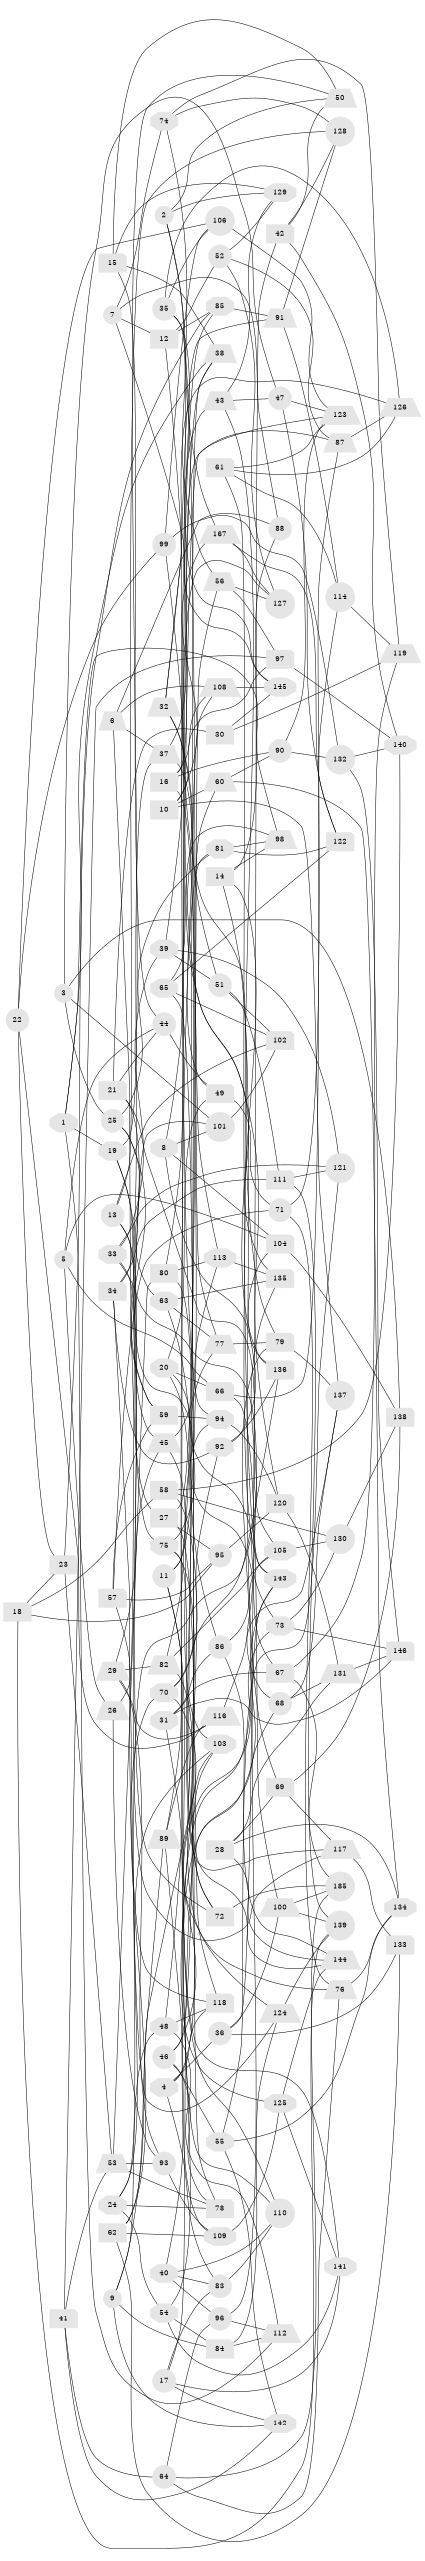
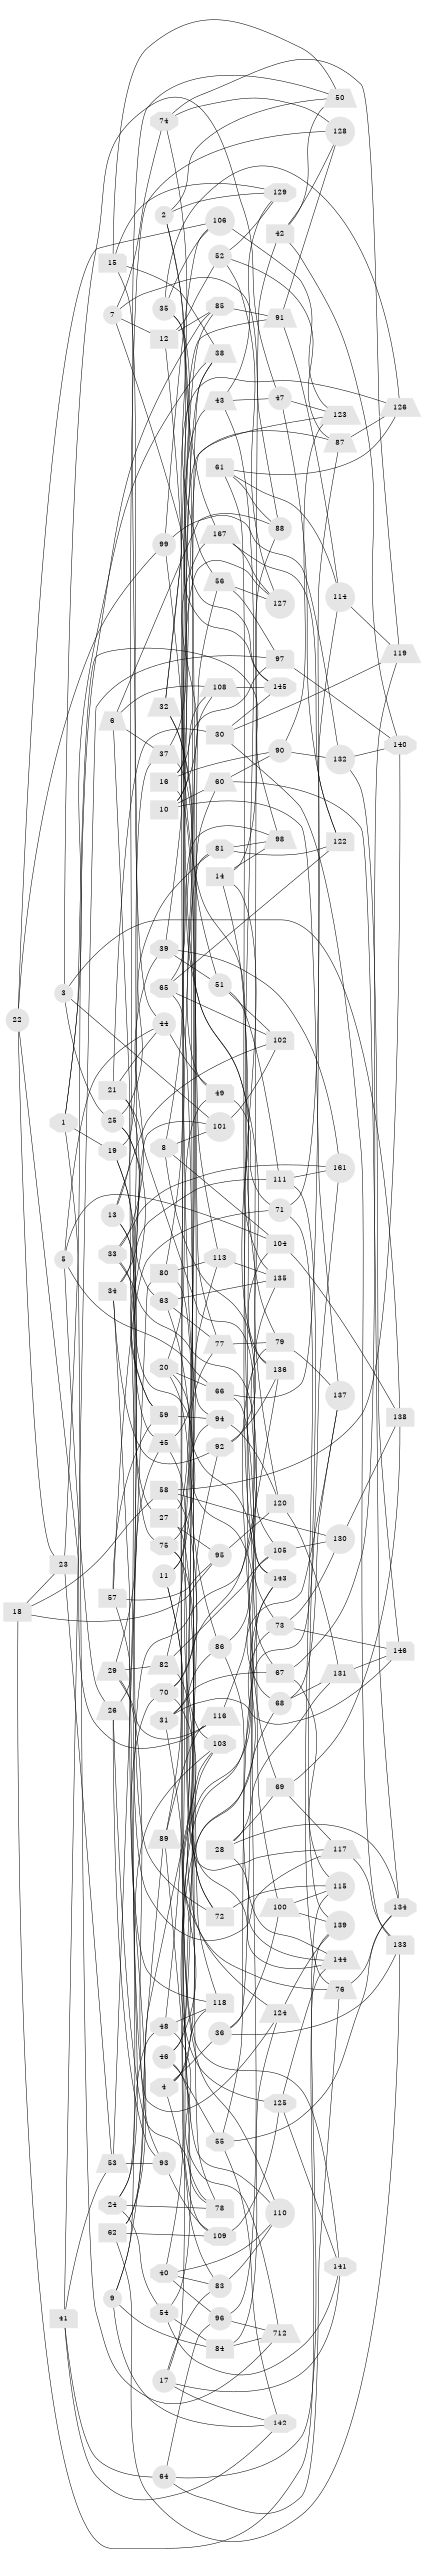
edge "123" -- "61": now "88" -- "61"
node "121": label "121" -> "161"
edge "30" -- "133": added
node "185": label "185" -> "115"
edge "53" -- "78": now "26" -- "78"
node "112": label "112" -> "712"
